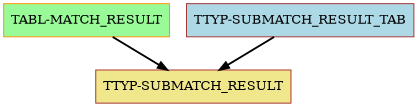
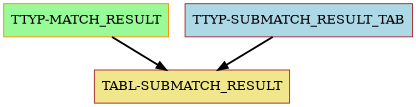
node "TABL-MATCH_RESULT": label "TABL-MATCH_RESULT" -> "TTYP-MATCH_RESULT"
node "TTYP-SUBMATCH_RESULT": label "TTYP-SUBMATCH_RESULT" -> "TABL-SUBMATCH_RESULT"
